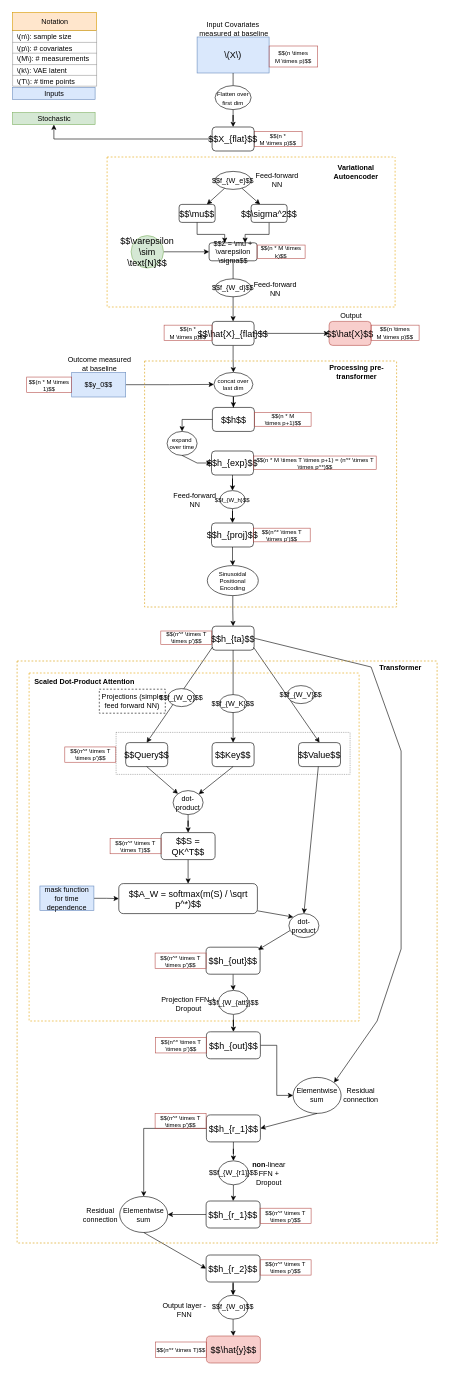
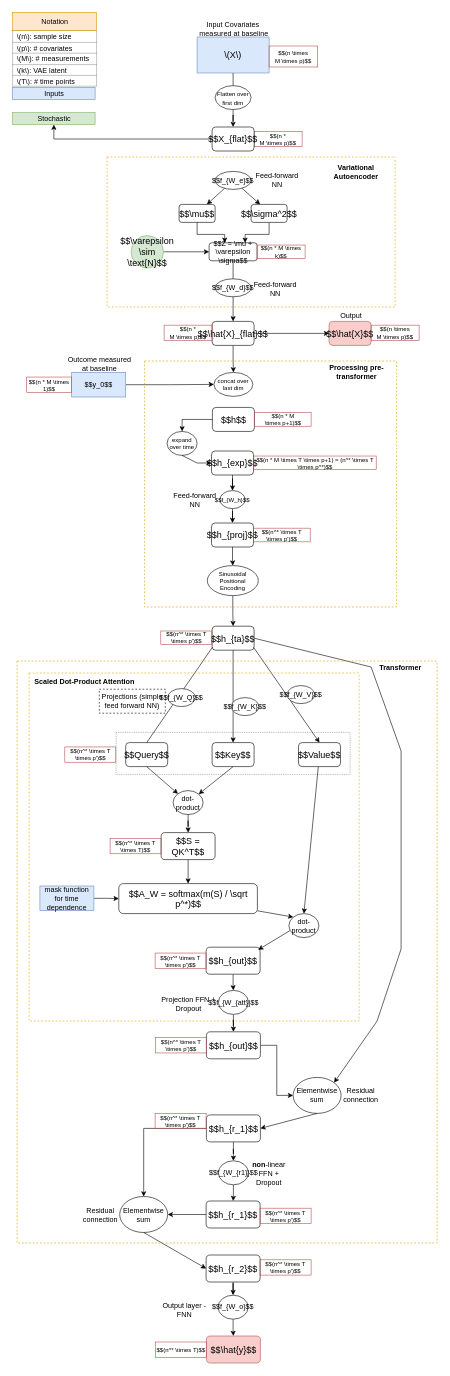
edge "concat over last dim" -> "$$h$$": removed
node "$$f_{W_K}$$": moved (233, 704) -> (245, 707)
edge "$$h_{ta}$$" -> "$$Query$$": arrowhead classic -> none
